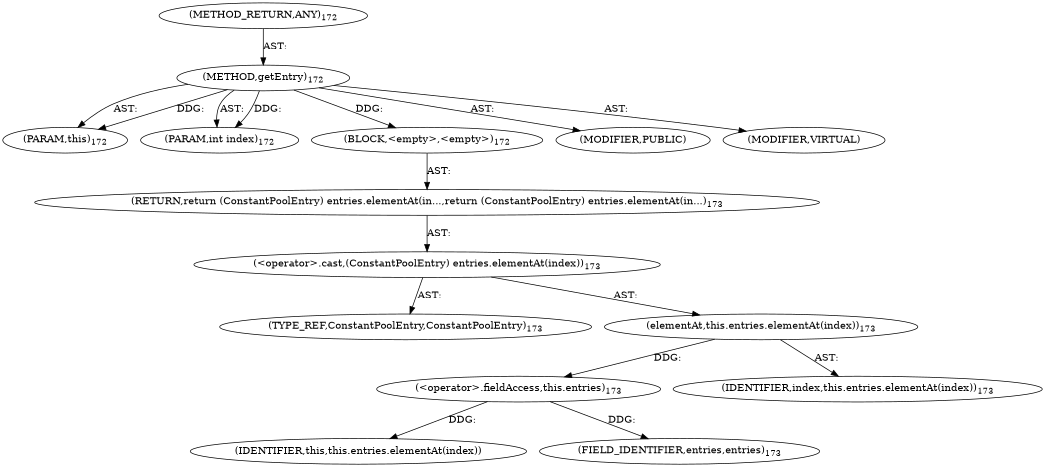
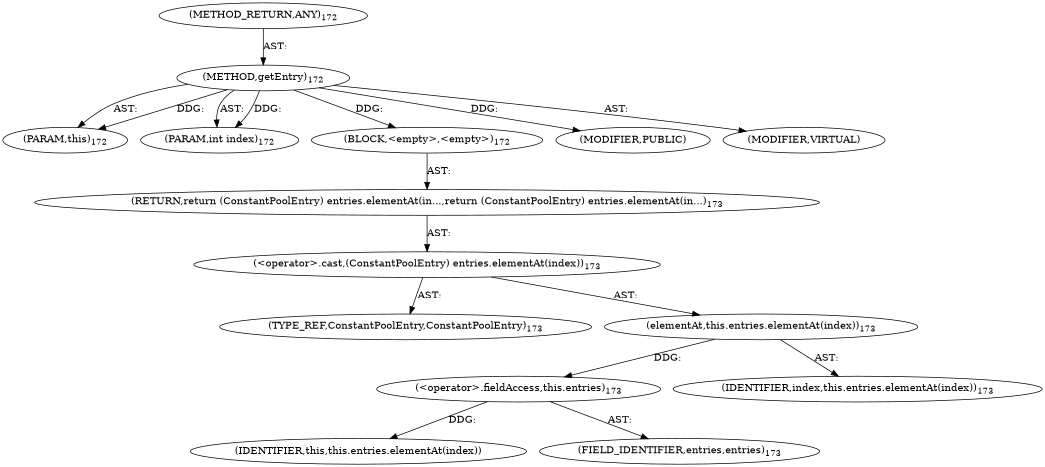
edge "(METHOD,getEntry)" -> "(MODIFIER,PUBLIC)": label "AST: " -> "DDG: "
edge "(<operator>.fieldAccess,this.entries)" -> "(FIELD_IDENTIFIER,entries,entries)": label "DDG: " -> "AST: "
